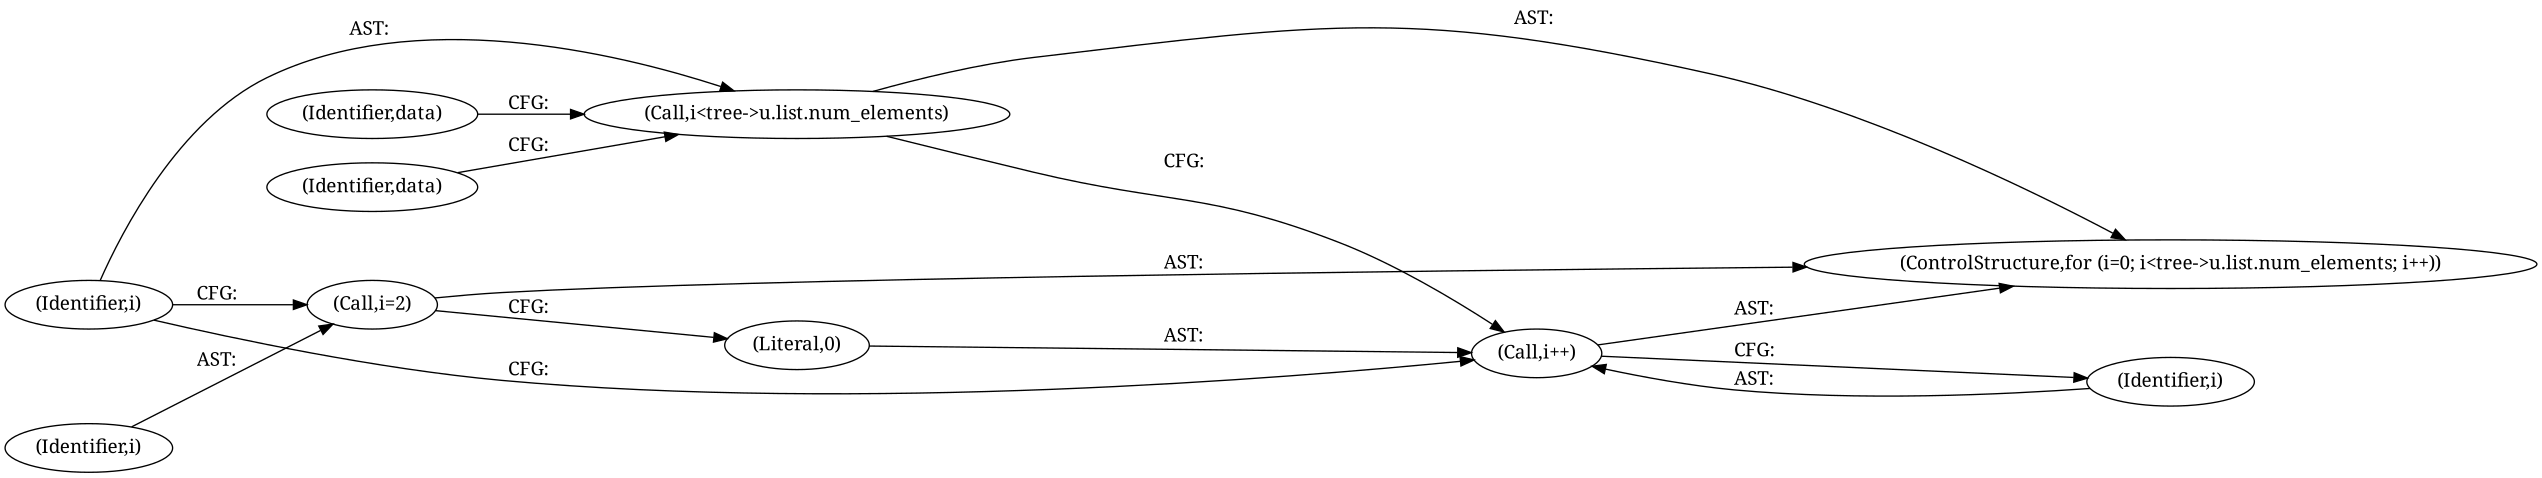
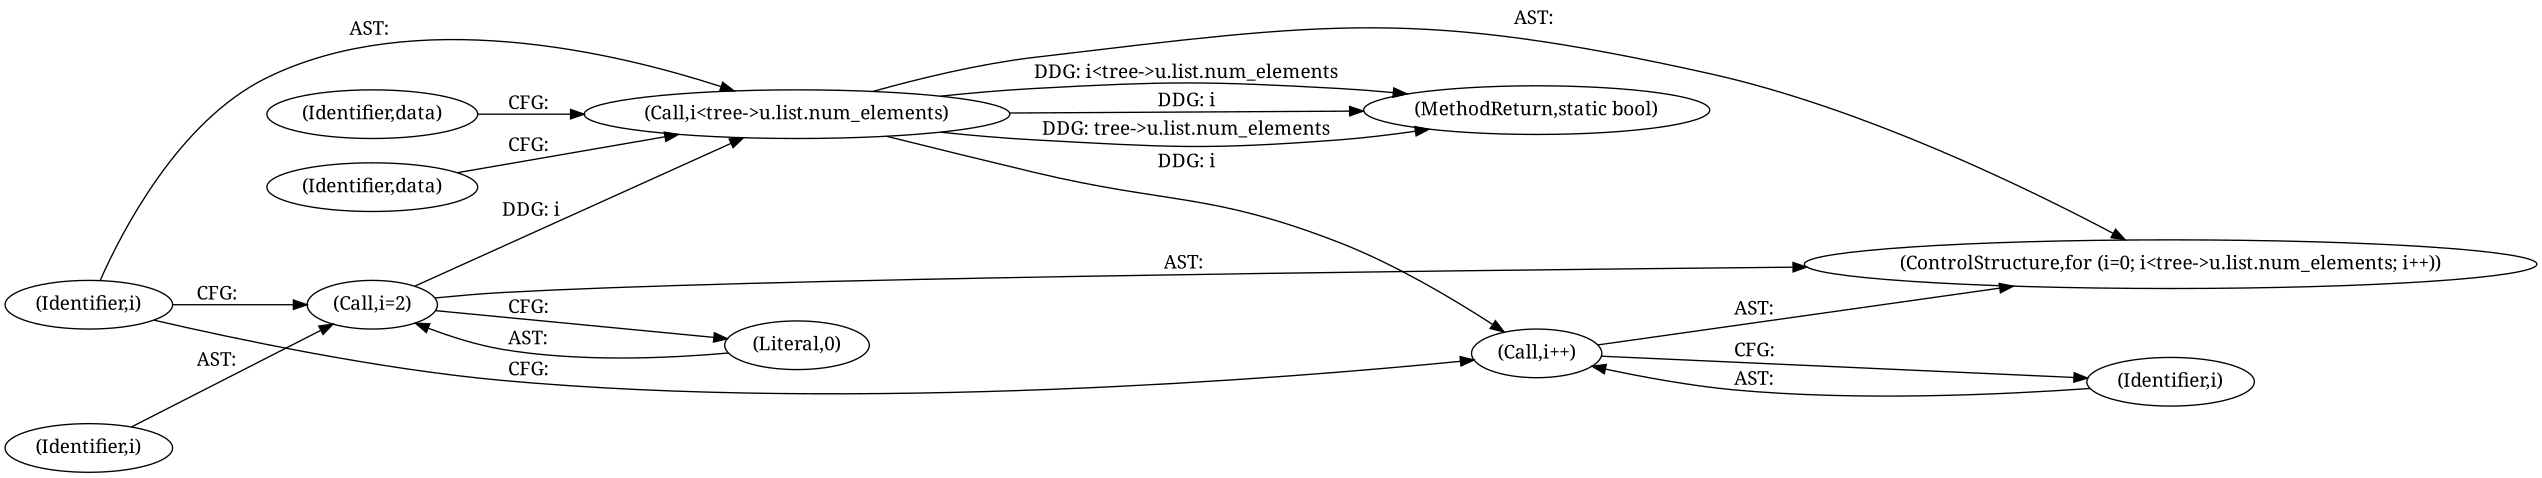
node "(MethodReturn,static bool)": added
edge "(Call,i<tree->u.list.num_elements)" -> "(Call,i++)": label "CFG: " -> "DDG: i"
edge "(Call,i=2)" -> "(Call,i<tree->u.list.num_elements)": added, label "DDG: i"
edge "(Literal,0)" -> "(Call,i++)": now "(Literal,0)" -> "(Call,i=2)"
